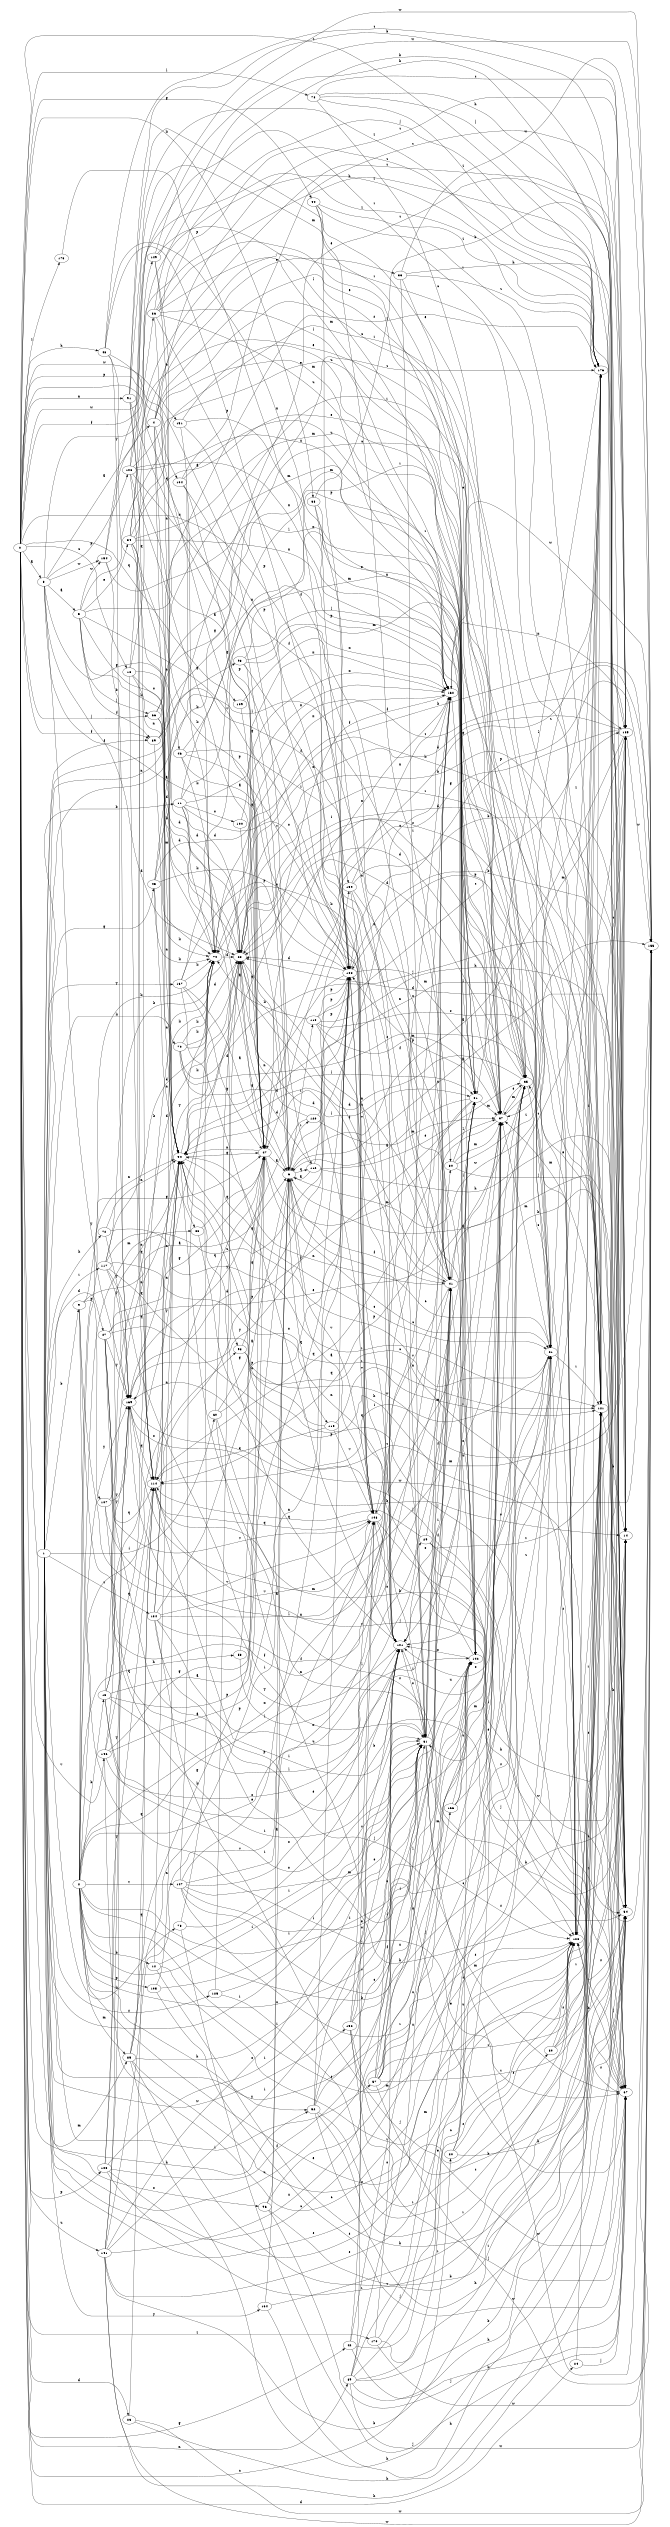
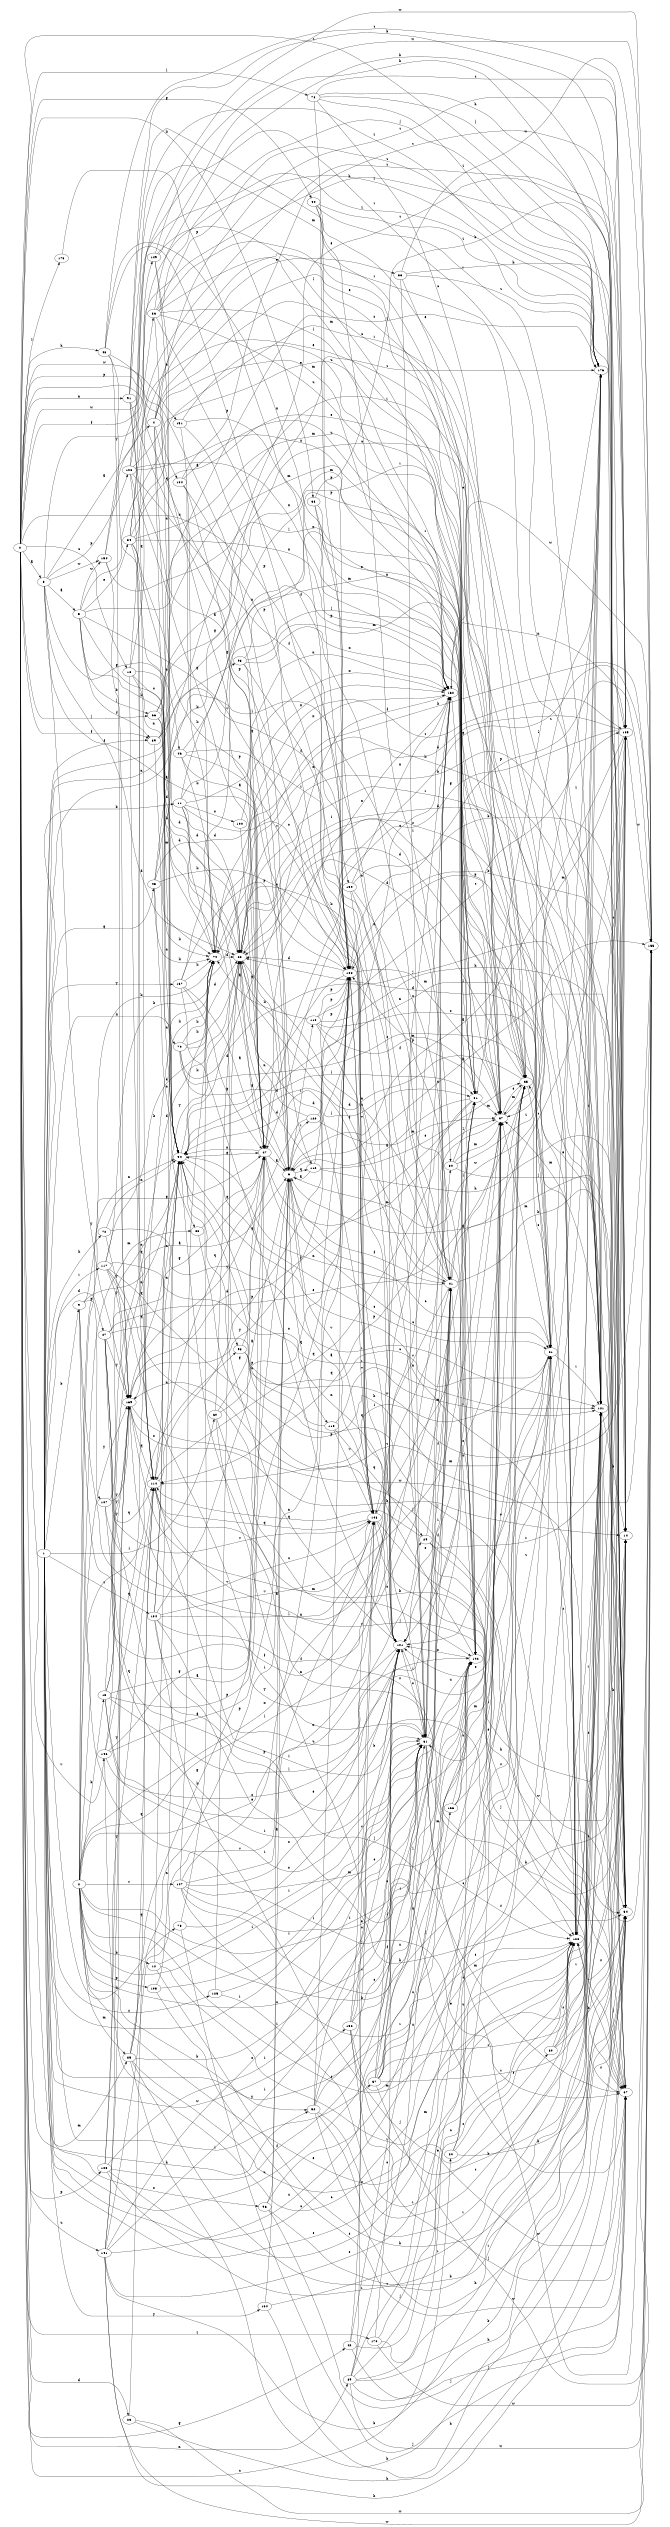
edge "78" -> "108": added, label "p"
node "109": removed
edge "117" -> "159": now "117" -> "142"
edge "146" -> "28": now "146" -> "169"
edge "113" -> "114": now "113" -> "29"
node "53": removed
node "24": removed
edge "42" -> "67": label "k" -> "j"
